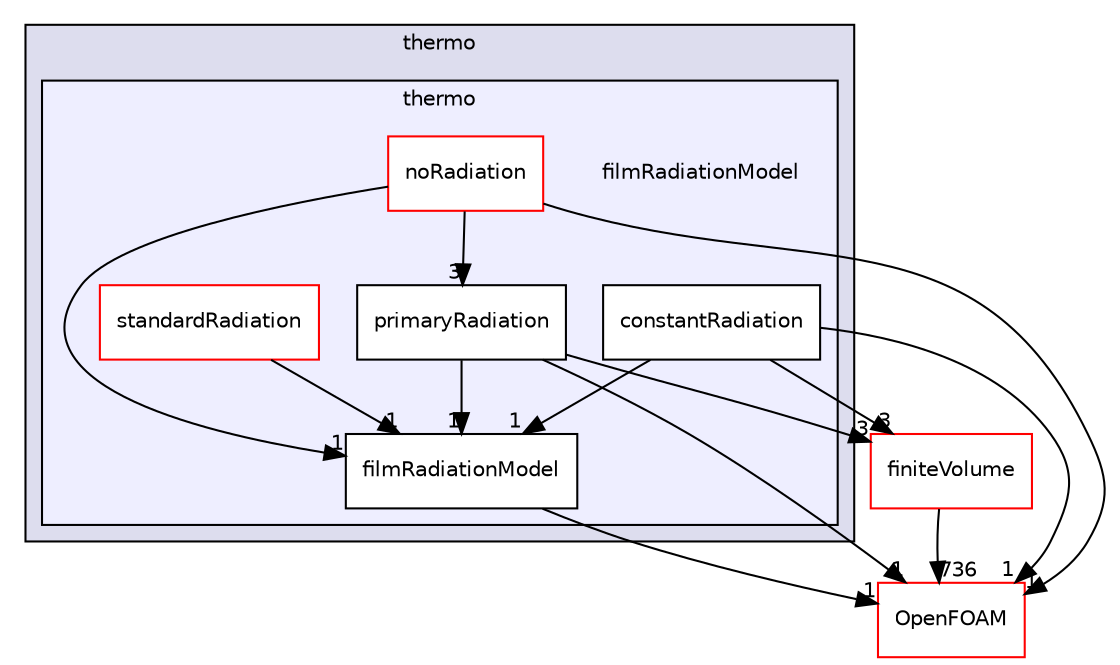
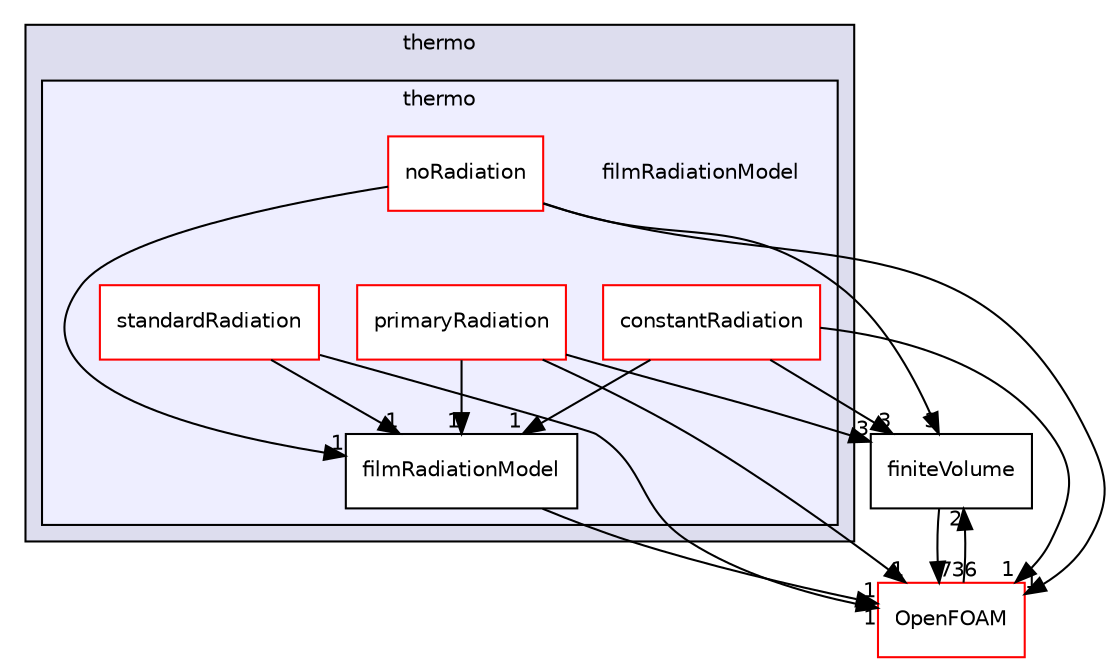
edge "noRadiation" -> "primaryRadiation": now "noRadiation" -> "finiteVolume"
node "primaryRadiation": color black -> red
node "constantRadiation": color black -> red
edge "standardRadiation" -> "OpenFOAM": added
node "finiteVolume": color red -> black
edge "OpenFOAM" -> "finiteVolume": added
